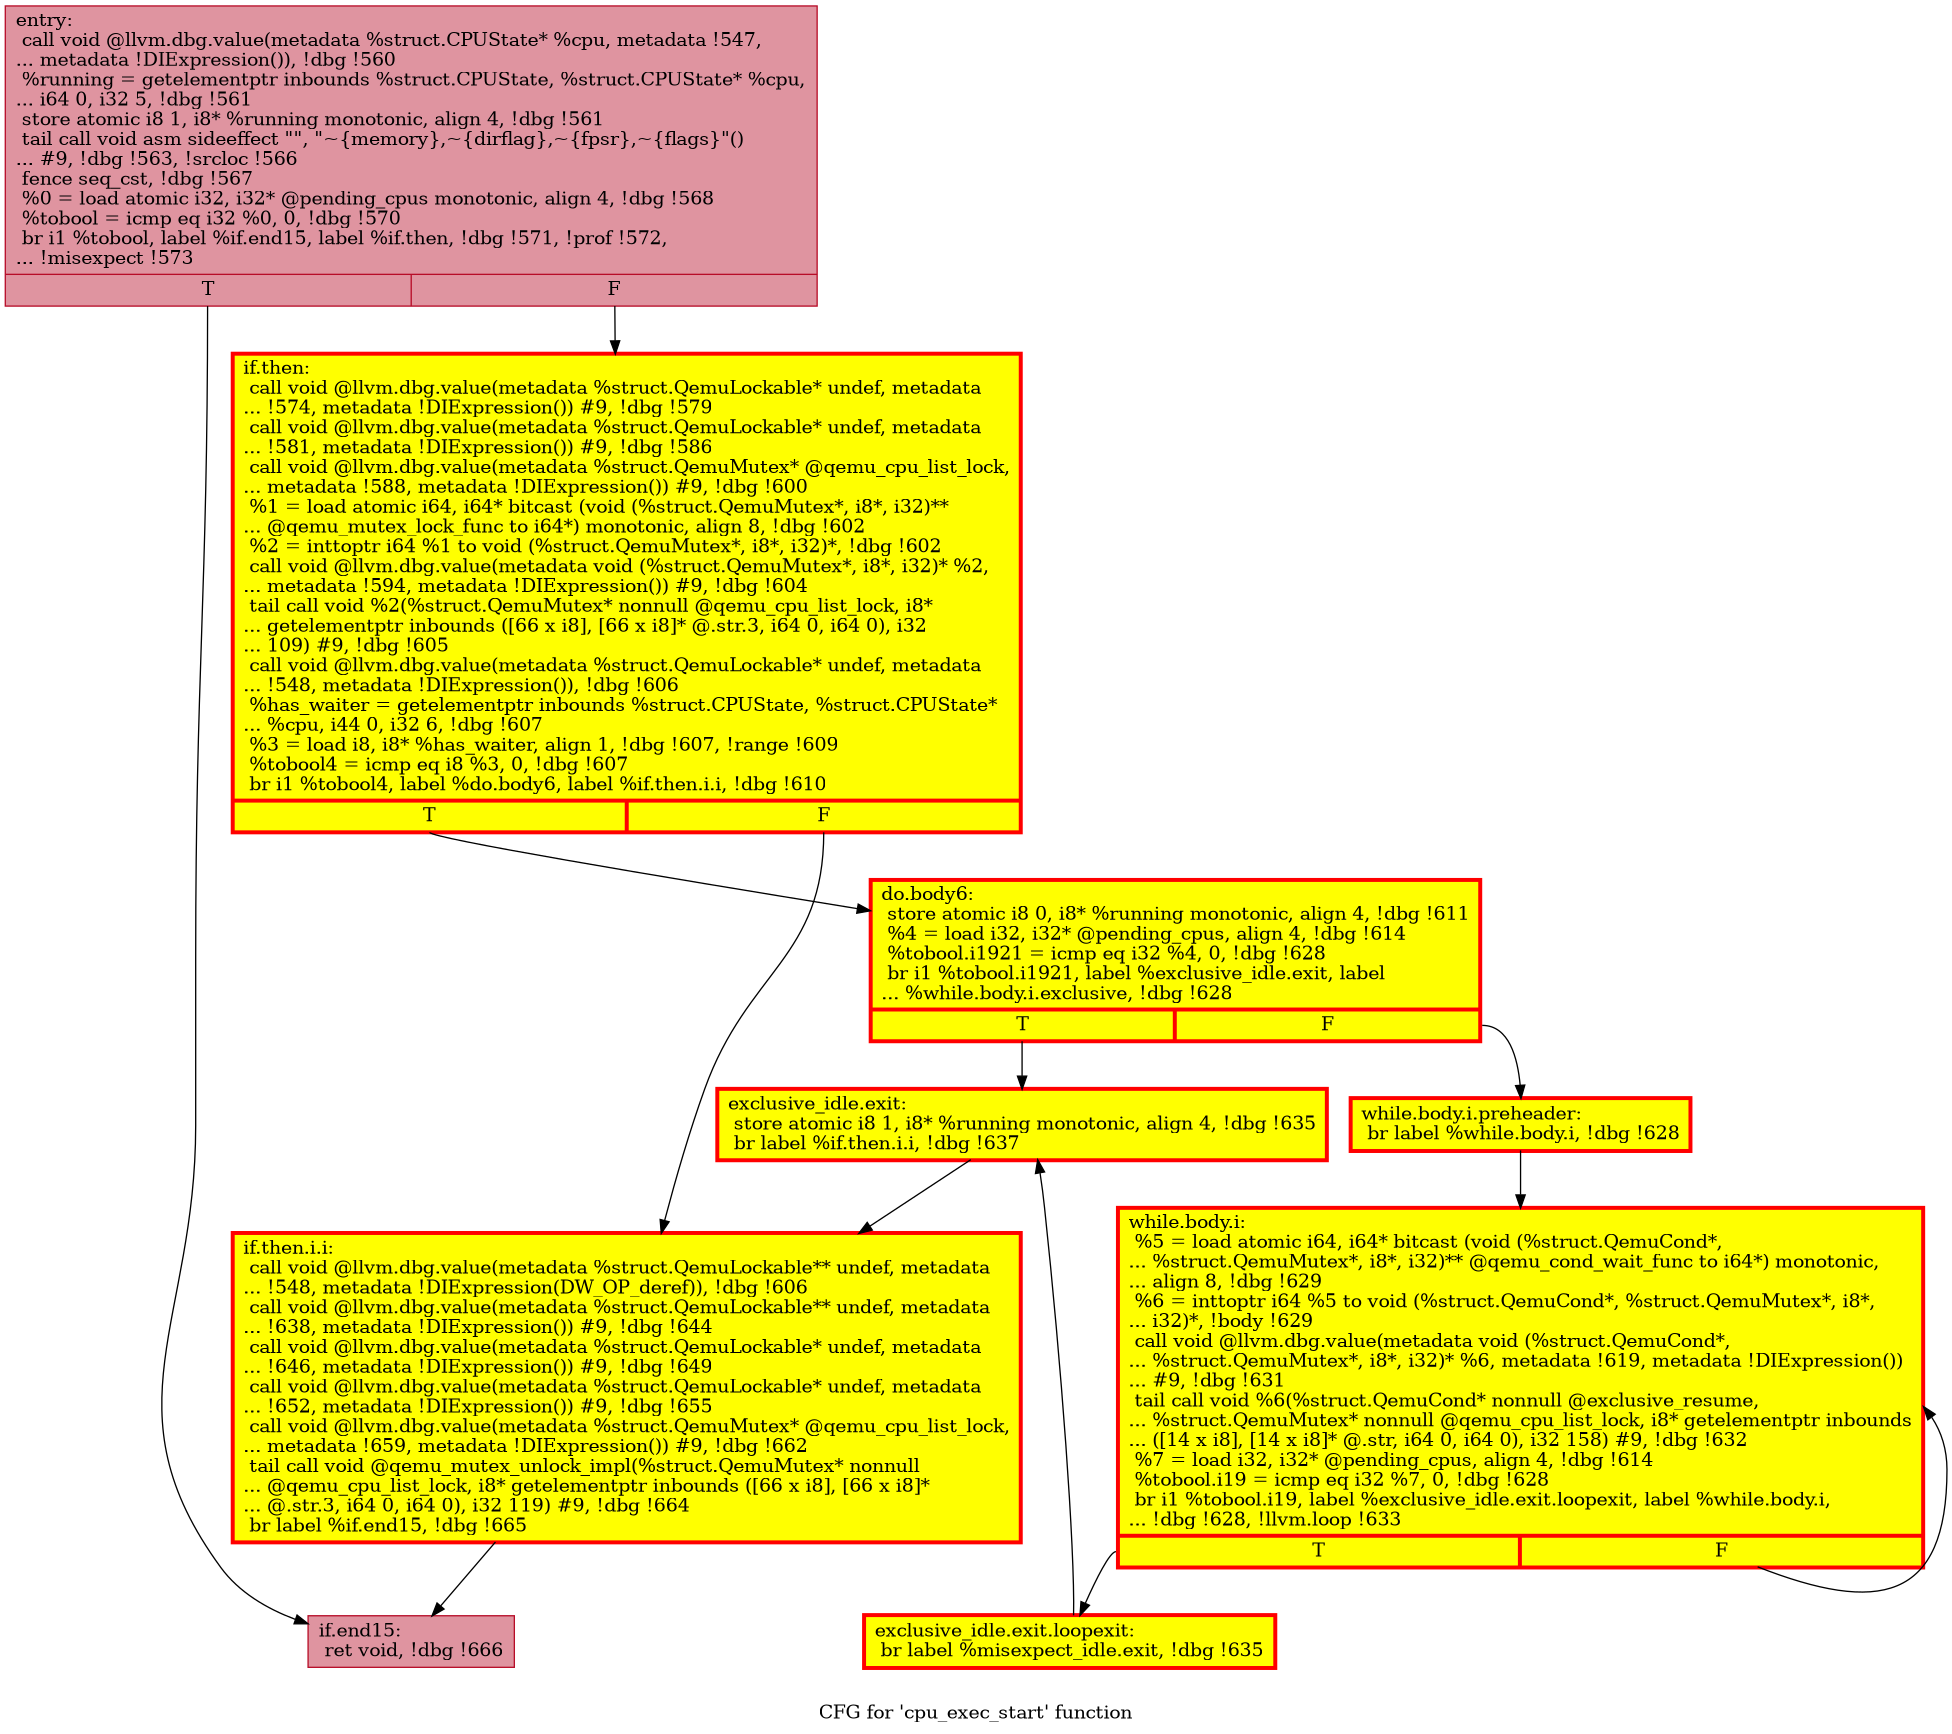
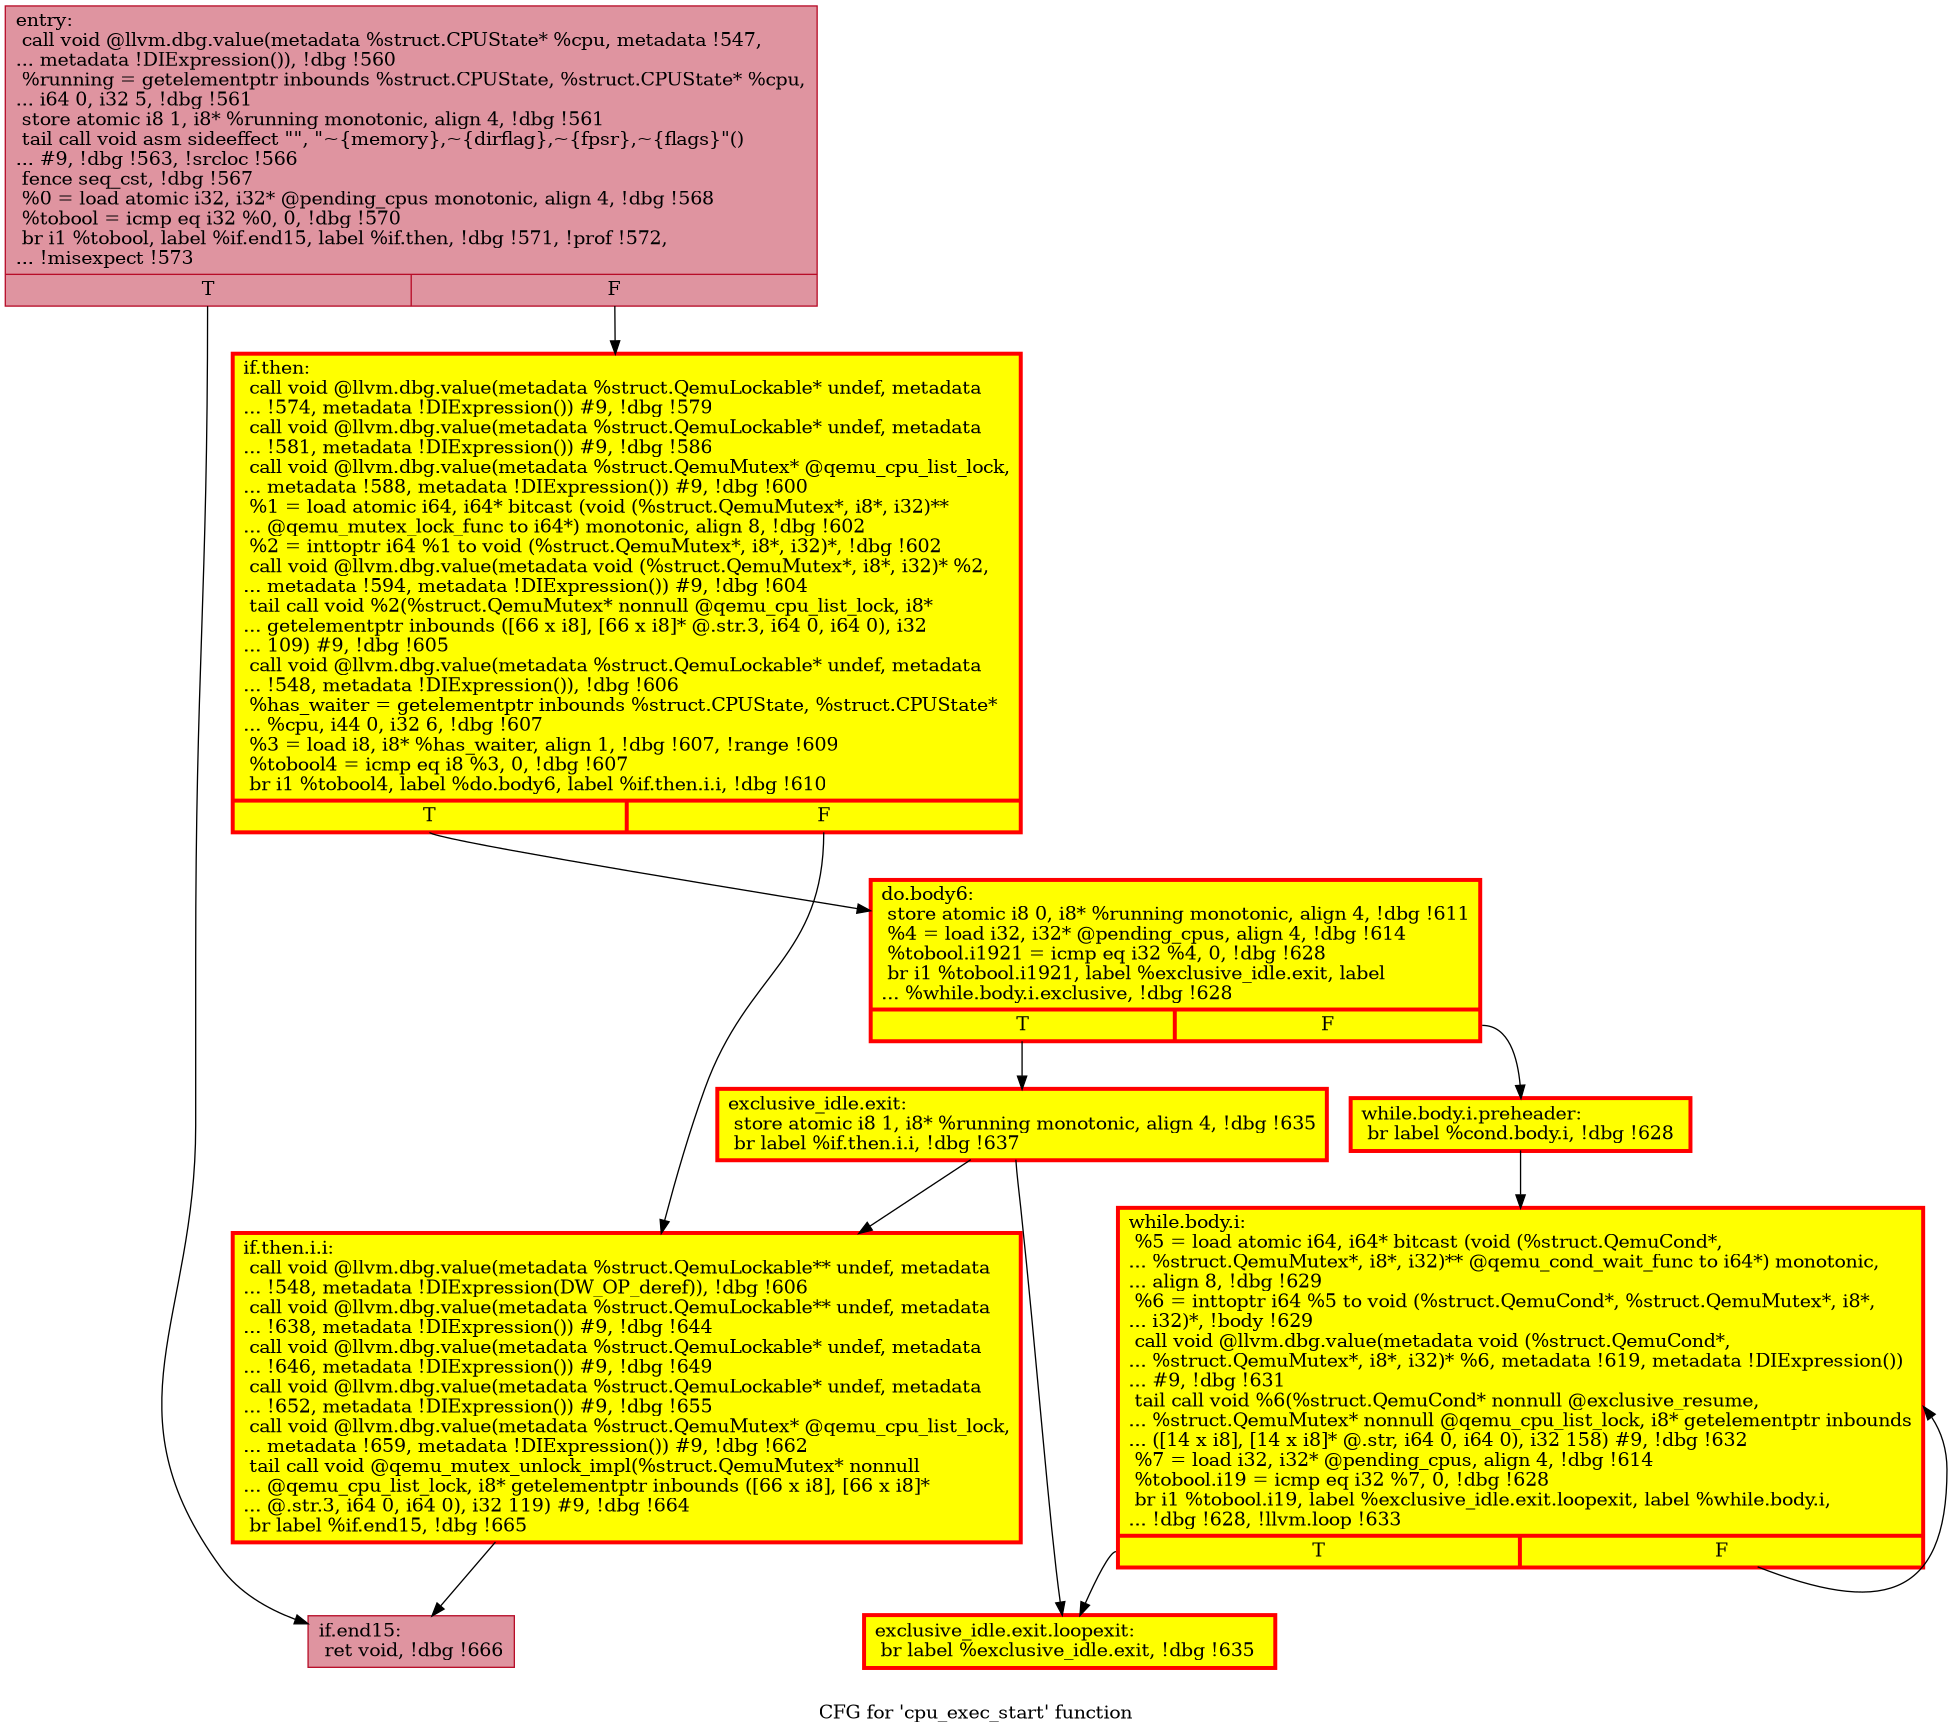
node "while.body.i.preheader:": text "br label %while.body.i, !dbg !628" -> "br label %cond.body.i, !dbg !628"
edge "exclusive_idle.exit.loopexit:" -> "exclusive_idle.exit:": reversed
node "exclusive_idle.exit.loopexit:": text "br label %misexpect_idle.exit, !dbg !635" -> "br label %exclusive_idle.exit, !dbg !635"
